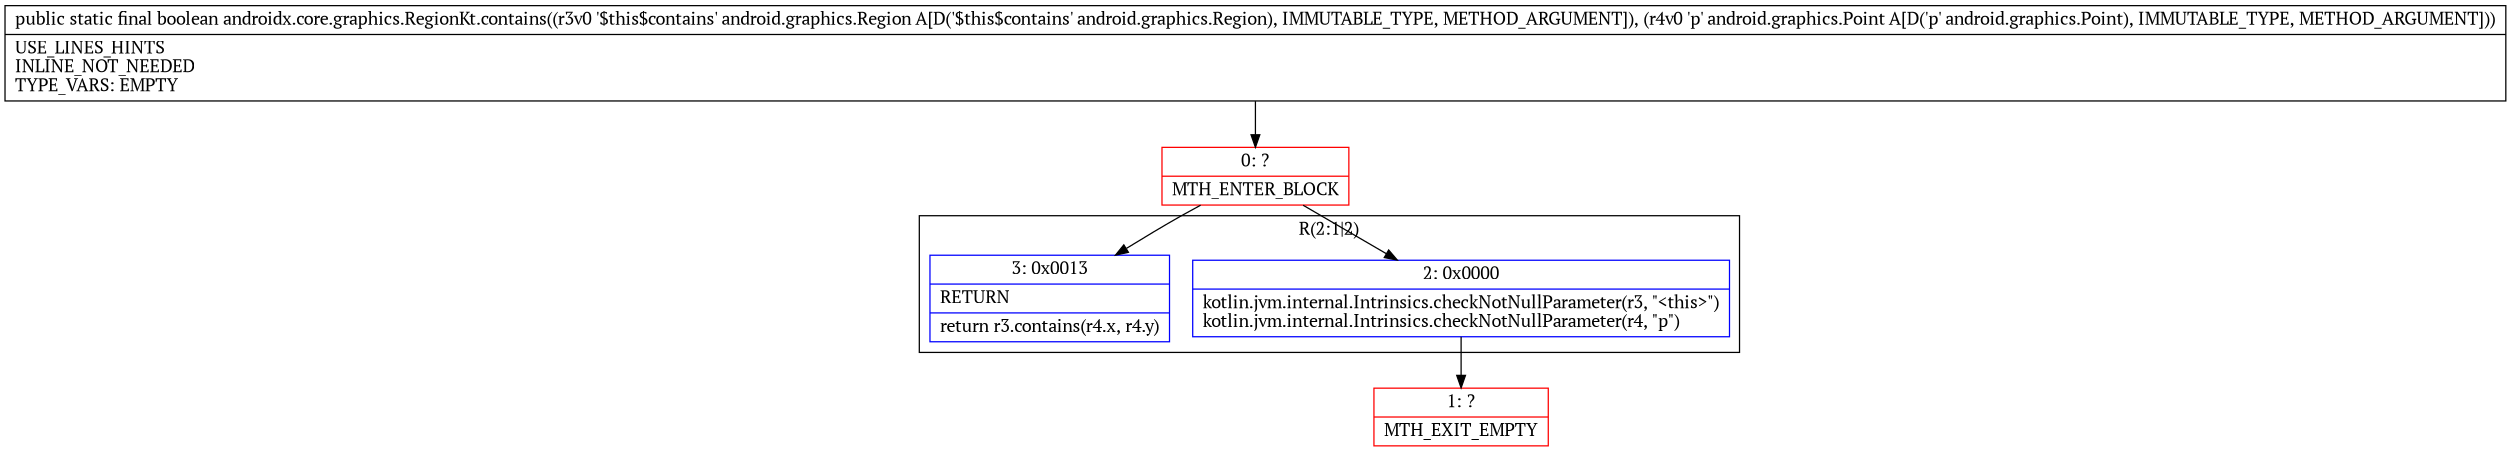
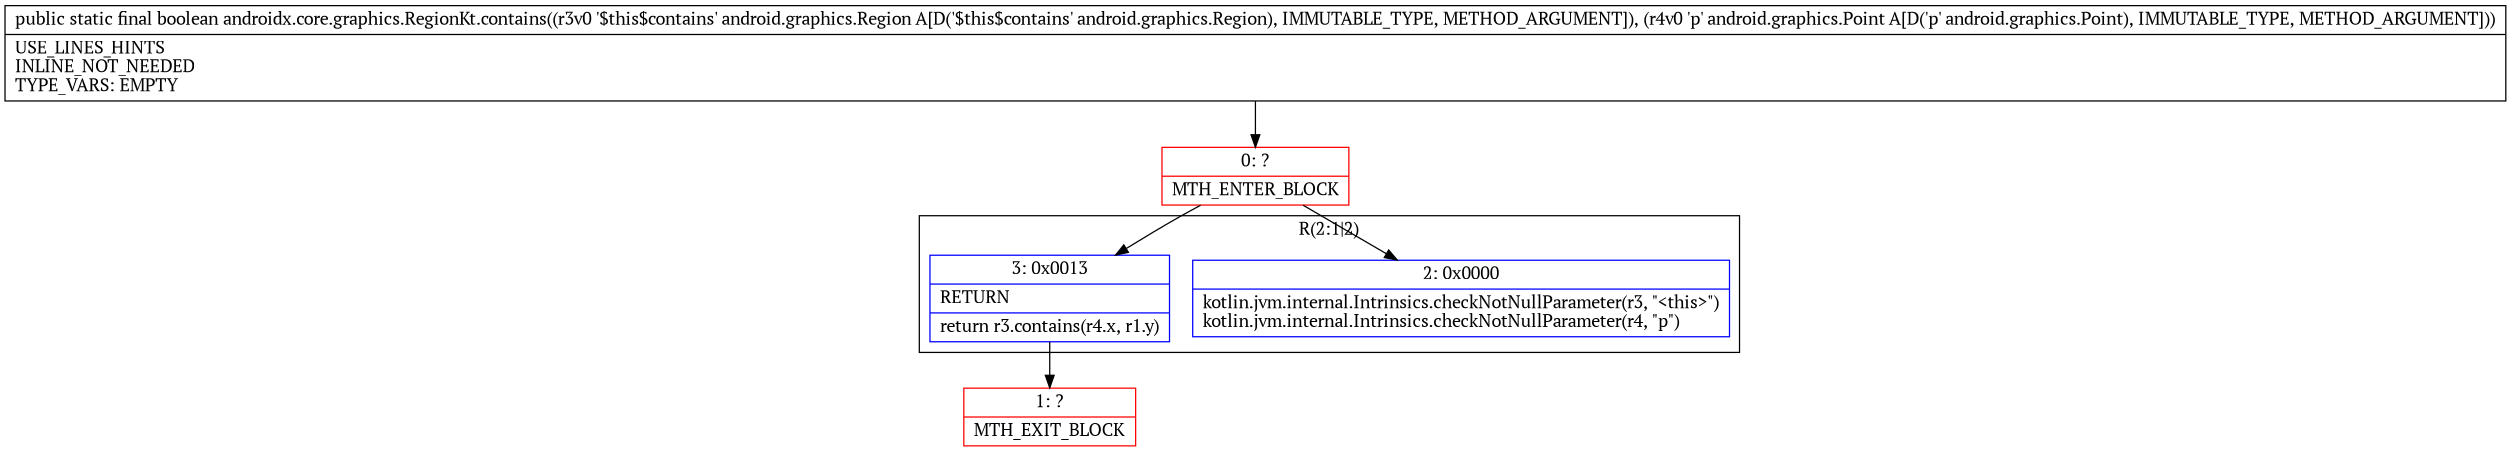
node "3: 0x0013": text "return r3.contains(r4.x, r4.y)" -> "return r3.contains(r4.x, r1.y)"
edge "2: 0x0000" -> "1: ?": now "3: 0x0013" -> "1: ?"
node "1: ?": text "MTH_EXIT_EMPTY" -> "MTH_EXIT_BLOCK"
